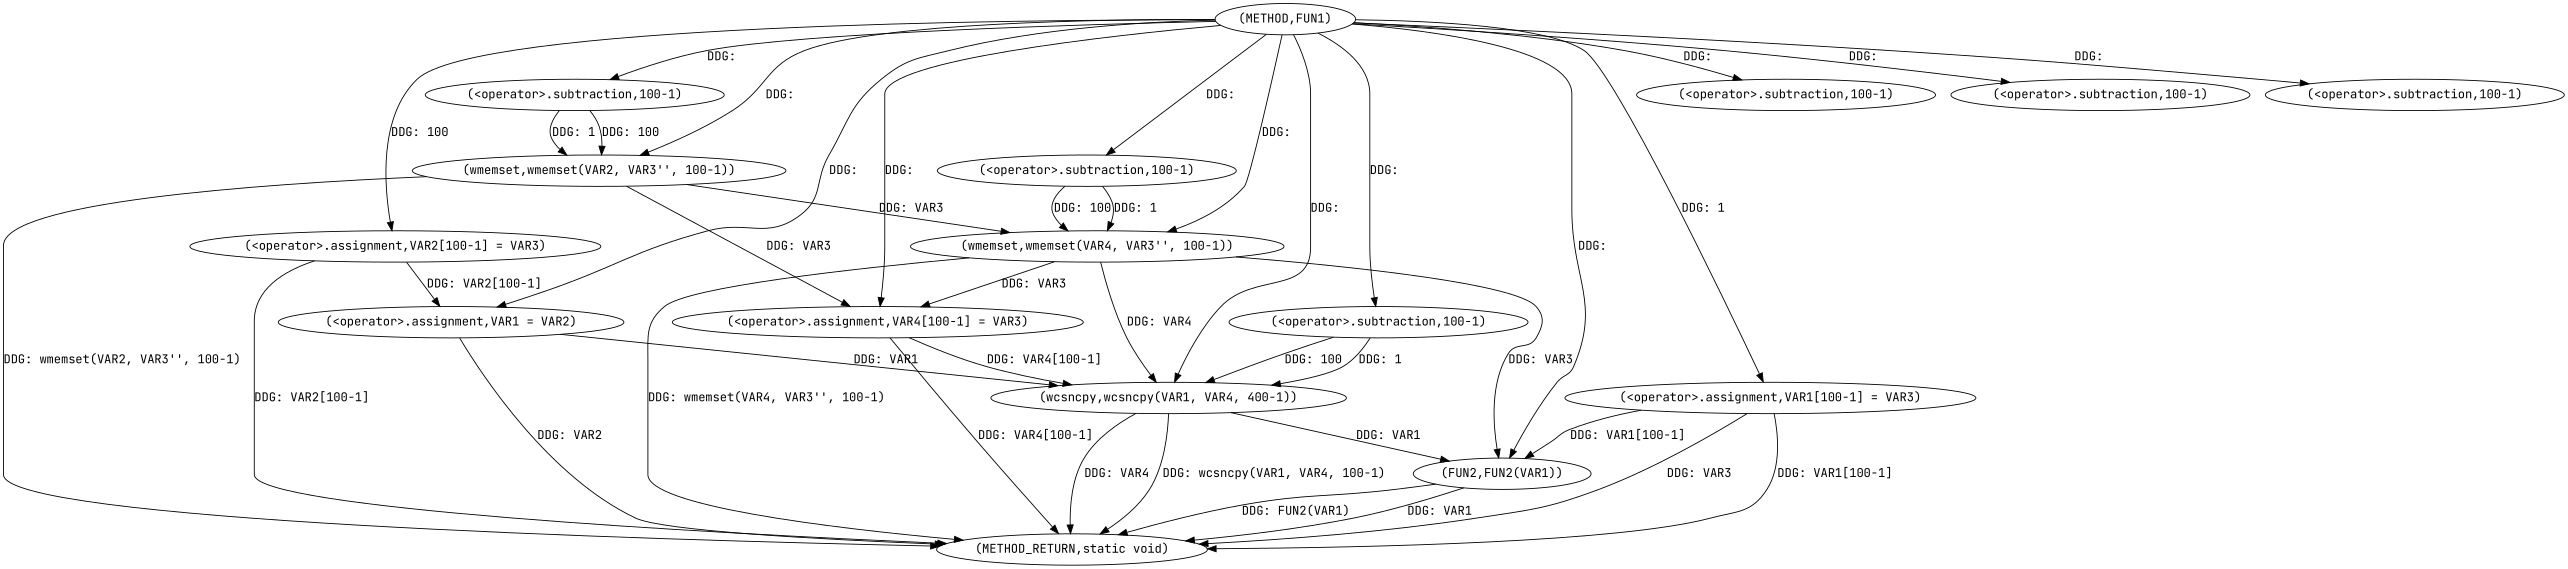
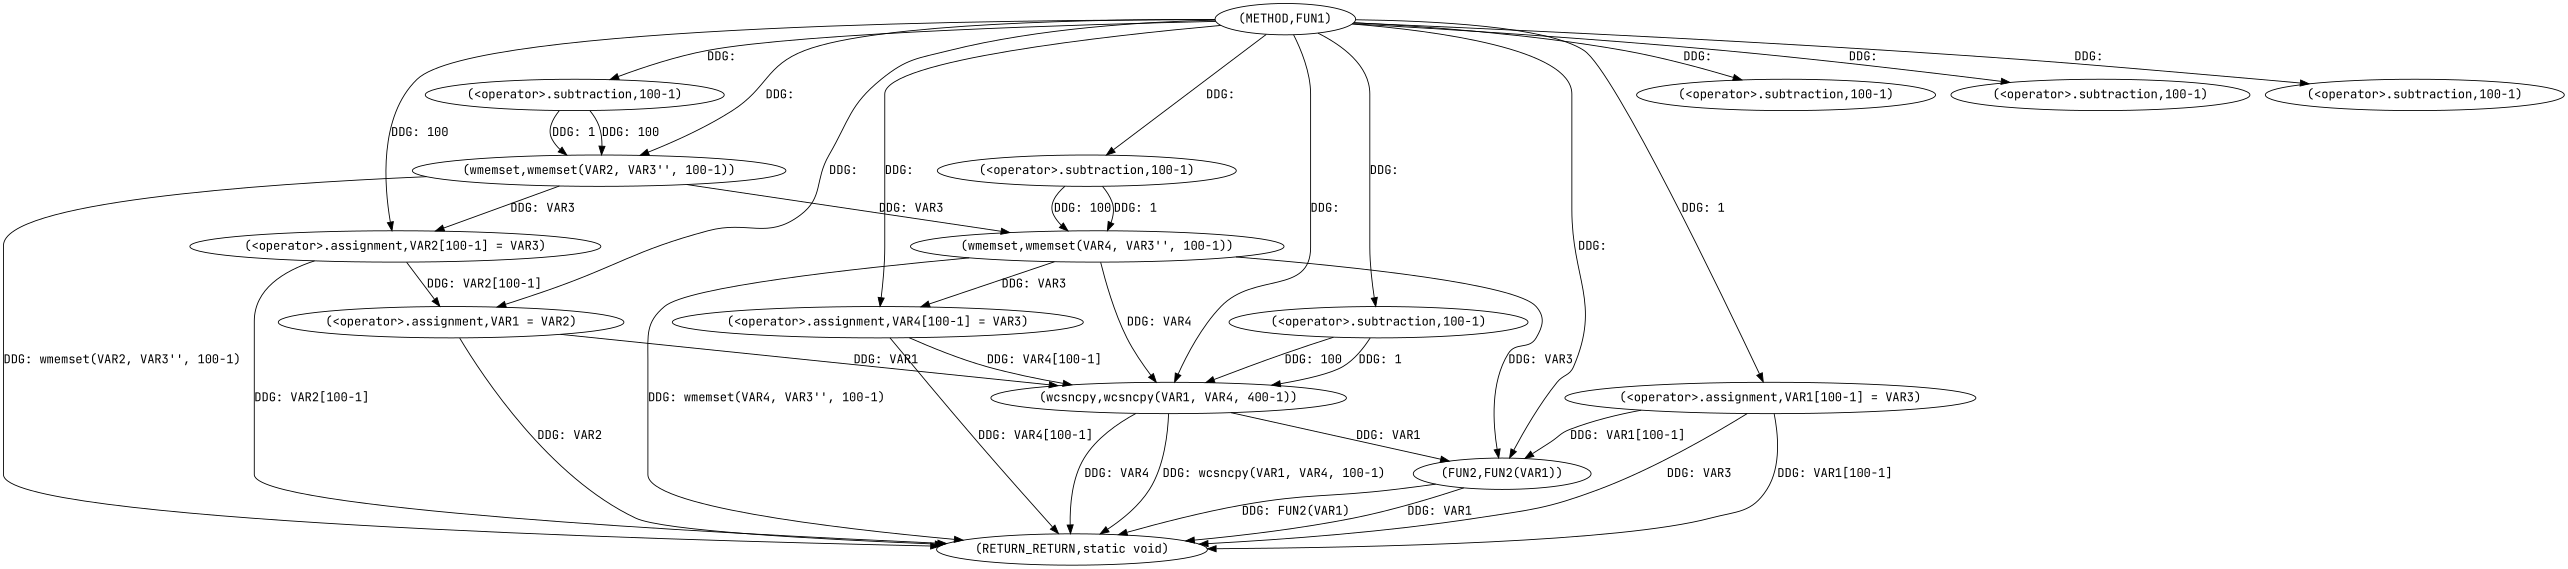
edge "(METHOD,FUN1)" -> "(wmemset,wmemset(VAR4, VAR3'', 100-1))": removed, label "DDG:"
edge "(wmemset,wmemset(VAR2, VAR3'', 100-1))" -> "(<operator>.assignment,VAR4[100-1] = VAR3)": now "(wmemset,wmemset(VAR2, VAR3'', 100-1))" -> "(<operator>.assignment,VAR2[100-1] = VAR3)"
node "(METHOD_RETURN,static void)": label "(METHOD_RETURN,static void)" -> "(RETURN_RETURN,static void)"
